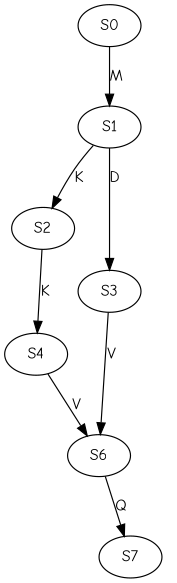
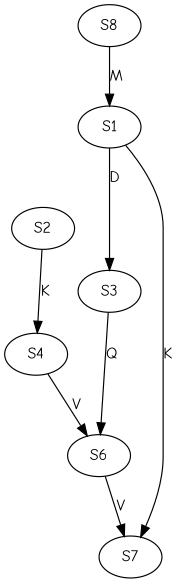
node "S0": label "S0" -> "S8"
edge "S1" -> "S2": now "S1" -> "S7"
edge "S3" -> "S6": label "V" -> "Q"
edge "S6" -> "S7": label "Q" -> "V"
